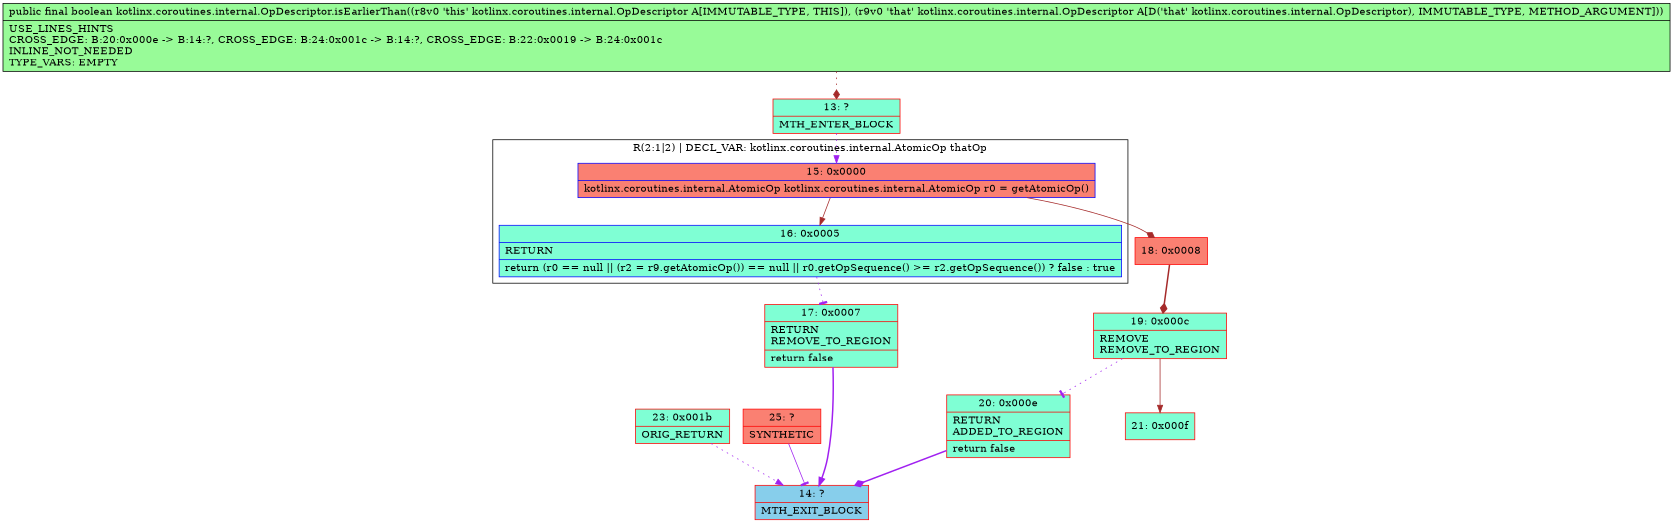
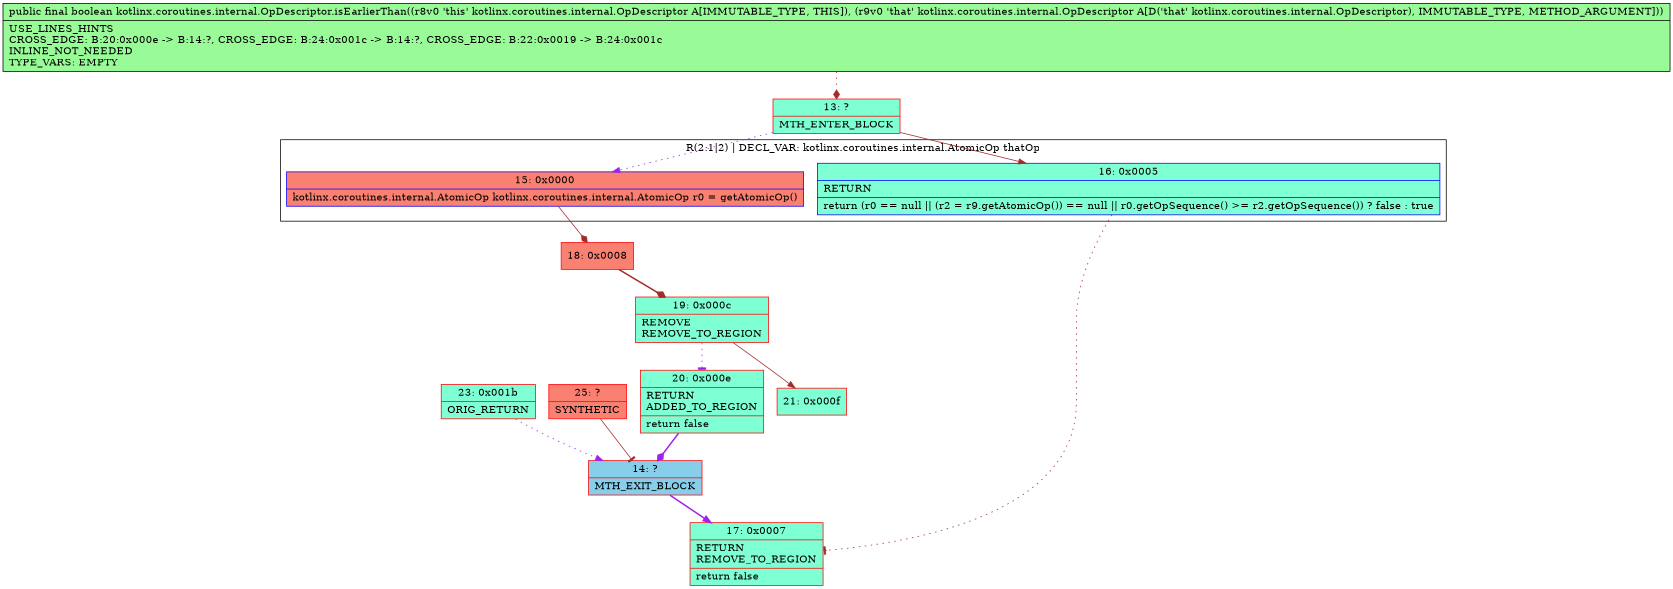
edge "15: 0x0000" -> "16: 0x0005": now "13: ?" -> "16: 0x0005"
edge "16: 0x0005" -> "17: 0x0007": color purple -> brown
edge "17: 0x0007" -> "14: ?": reversed
edge "25: ?" -> "14: ?": color purple -> brown
